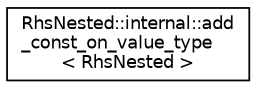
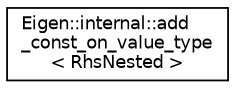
node "RhsNested::internal::add _const_on_value_type < RhsNested >": label "RhsNested::internal::add _const_on_value_type < RhsNested >" -> "Eigen::internal::add _const_on_value_type < RhsNested >"
